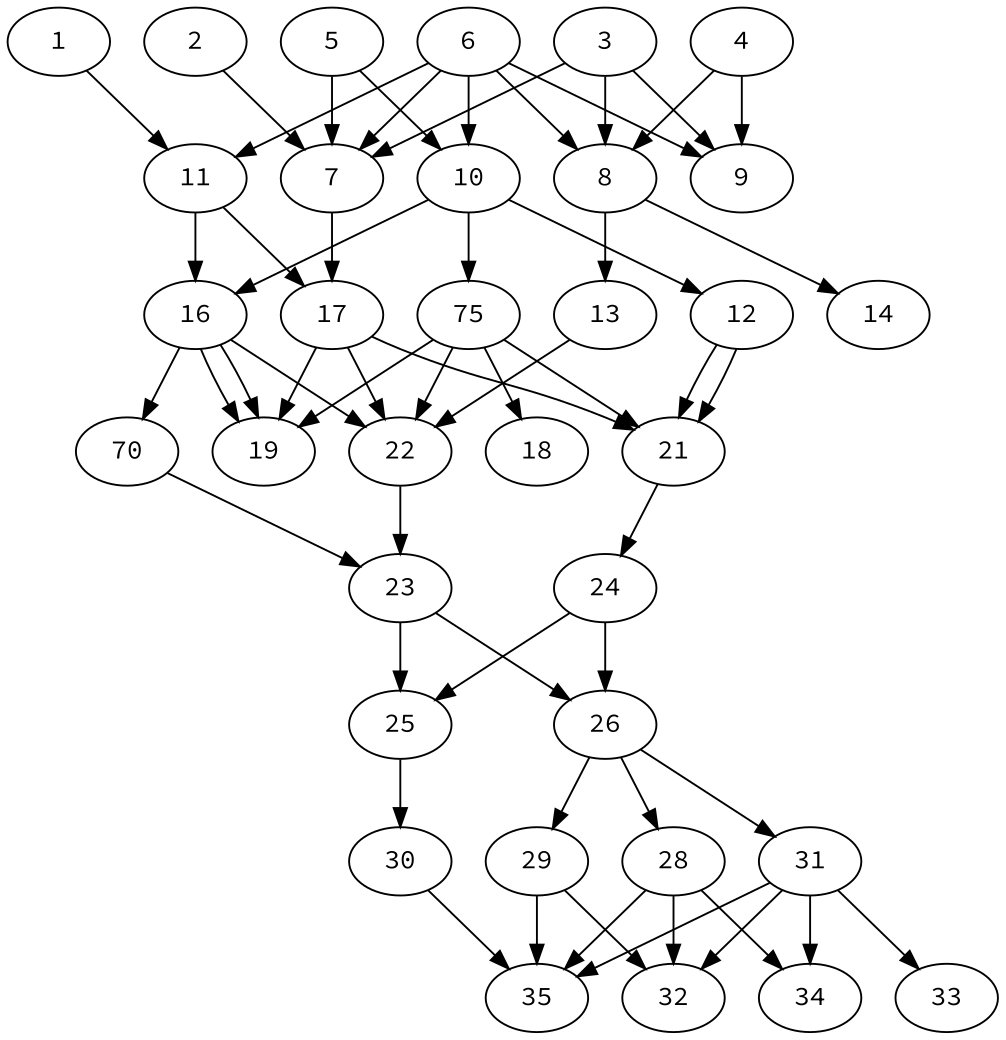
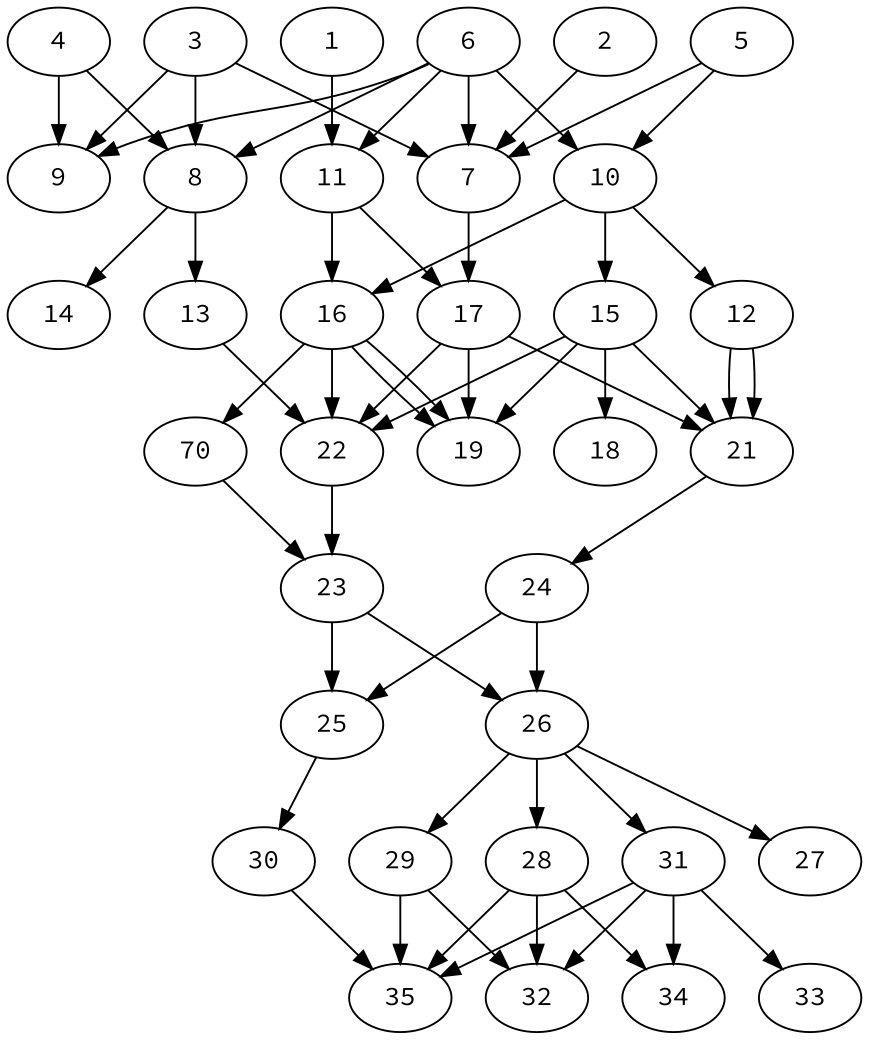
node "75": label "75" -> "15"
node "27": added
